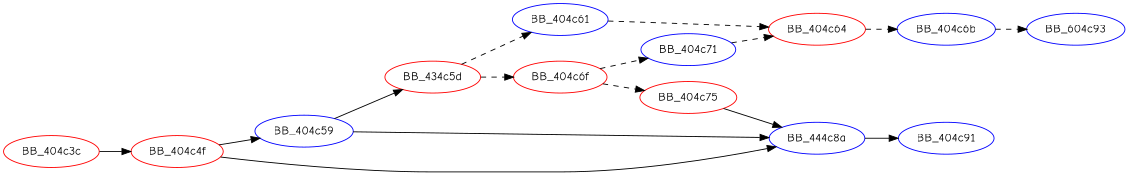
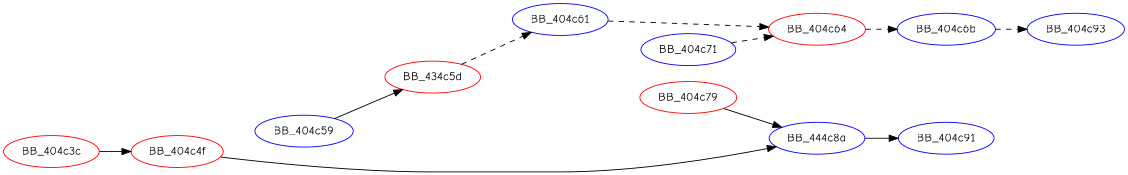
node "BB_604c93": label "BB_604c93" -> "BB_404c93"
node "BB_404c6f": removed
node "BB_404c75": label "BB_404c75" -> "BB_404c79"
edge "BB_404c59" -> "BB_444c8a": removed
edge "BB_404c4f" -> "BB_404c59": removed
